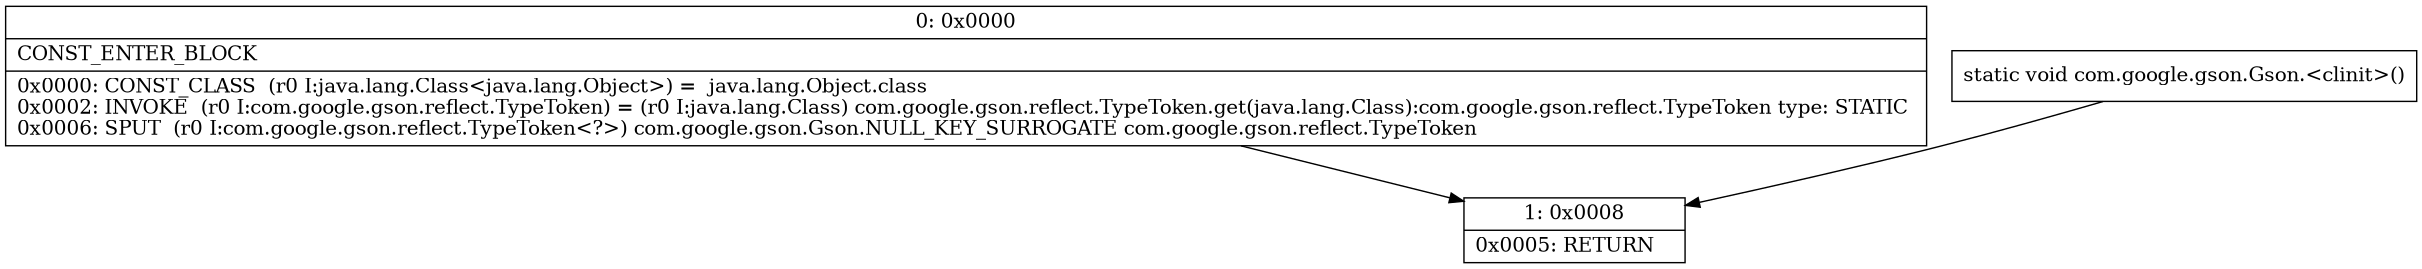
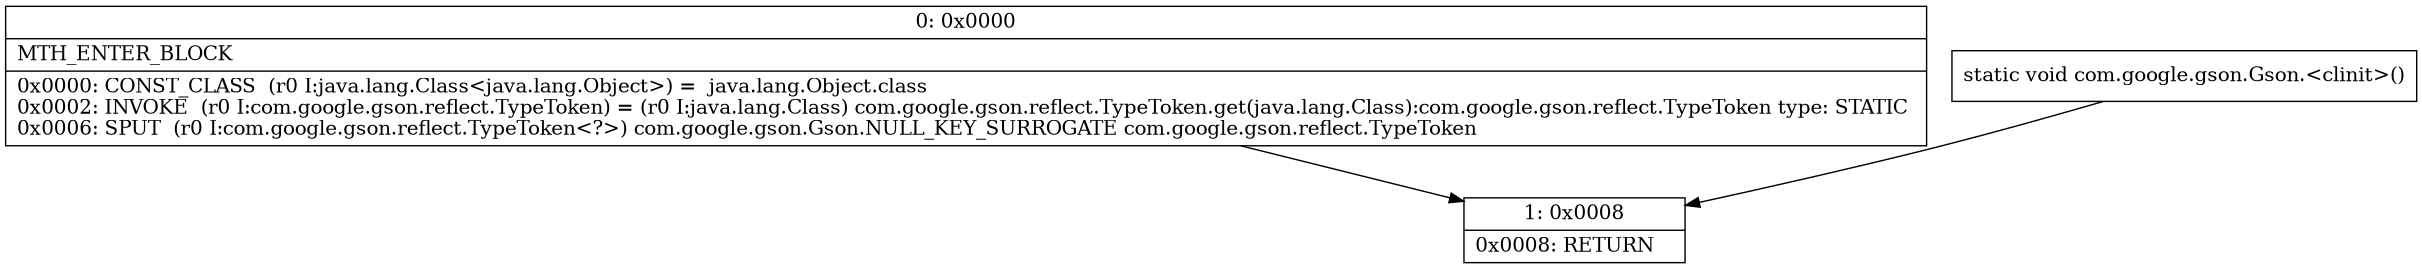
node "0: 0x0000": text "CONST_ENTER_BLOCK" -> "MTH_ENTER_BLOCK"
node "1: 0x0008": text "0x0005: RETURN" -> "0x0008: RETURN"
